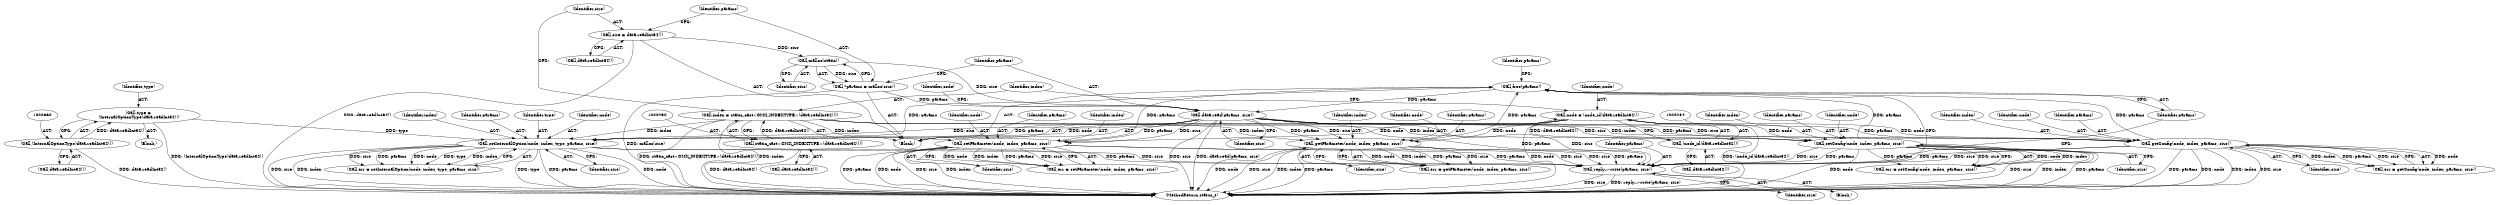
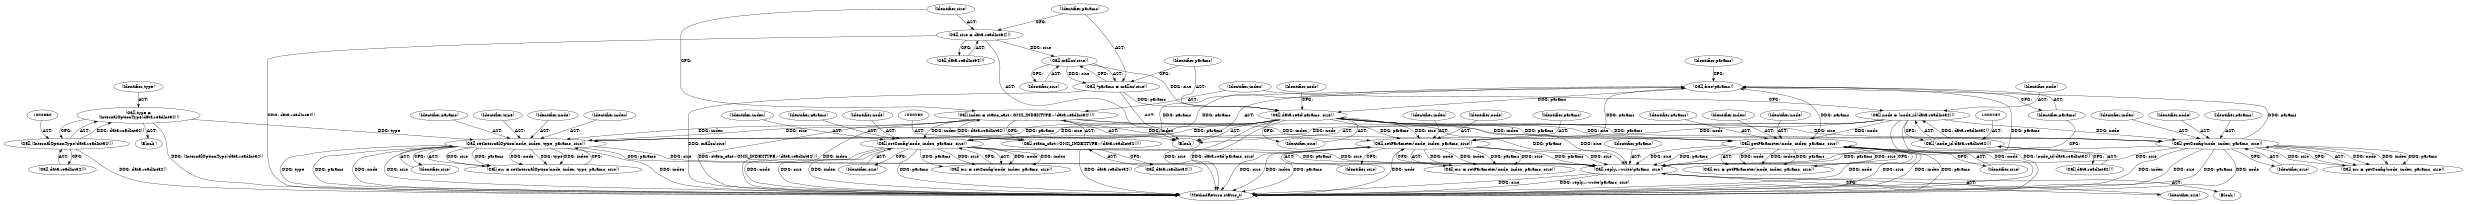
node "(Call,malloc(static))": label "(Call,malloc(static))" -> "(Call,malloc(size))"
edge "(Call,node = (node_id)data.readInt32())" -> "(Call,setConfig(node, index, params, size))": removed, label "DDG: node"
edge "(Call,reply->write(params, size))" -> "(Call,free(params))": label "CFG: " -> "DDG: params"
